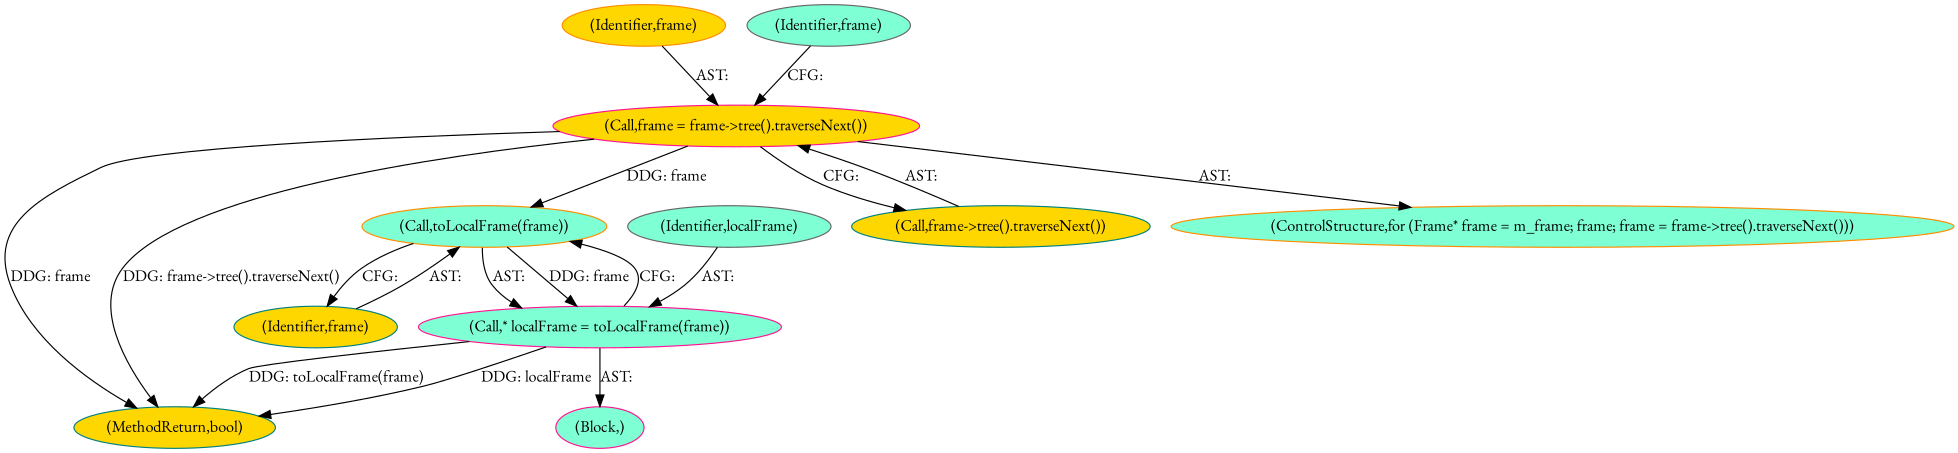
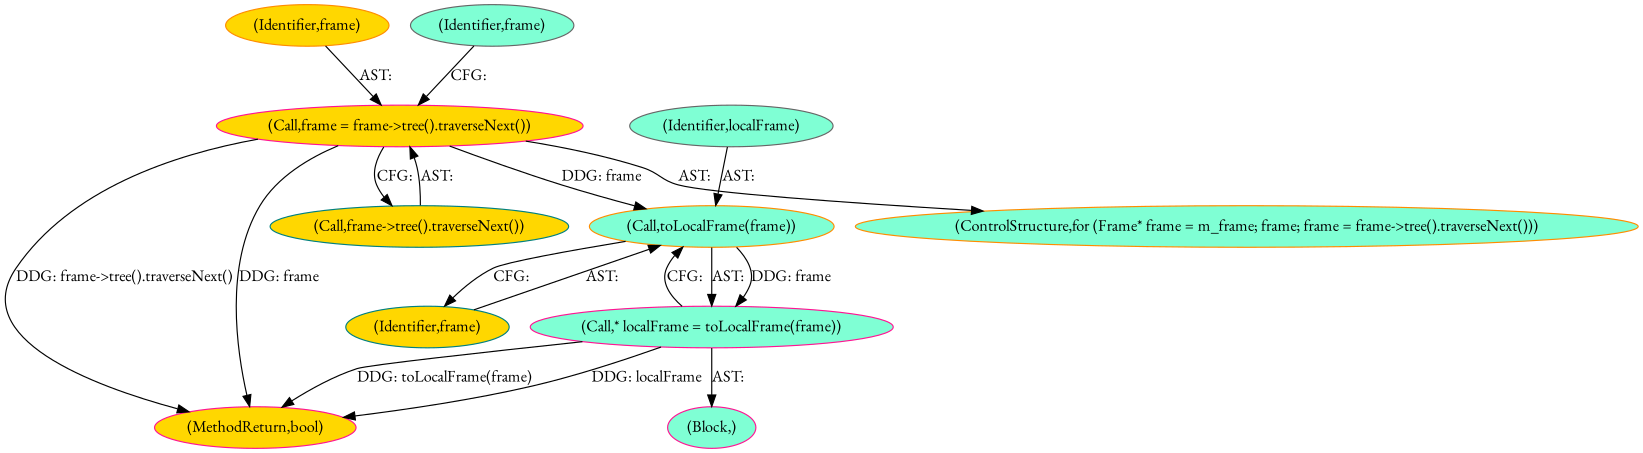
edge "(Identifier,localFrame)" -> "(Call,* localFrame = toLocalFrame(frame))": now "(Identifier,localFrame)" -> "(Call,toLocalFrame(frame))"
node "(MethodReturn,bool)": color teal -> deeppink
